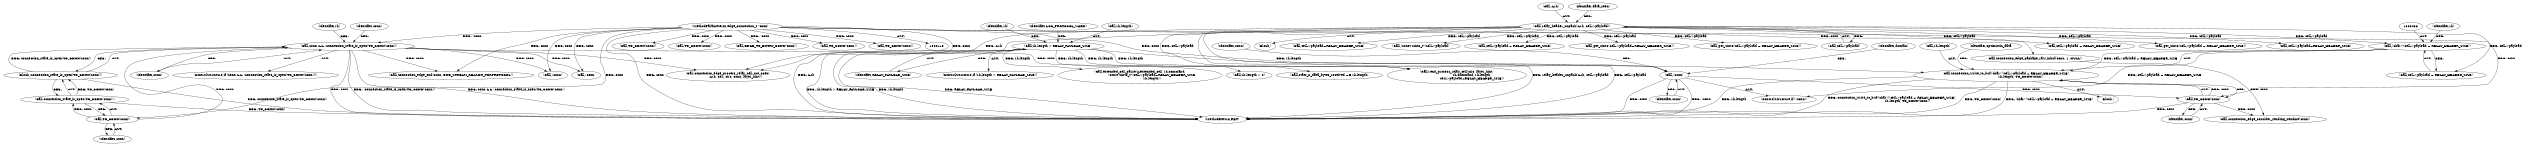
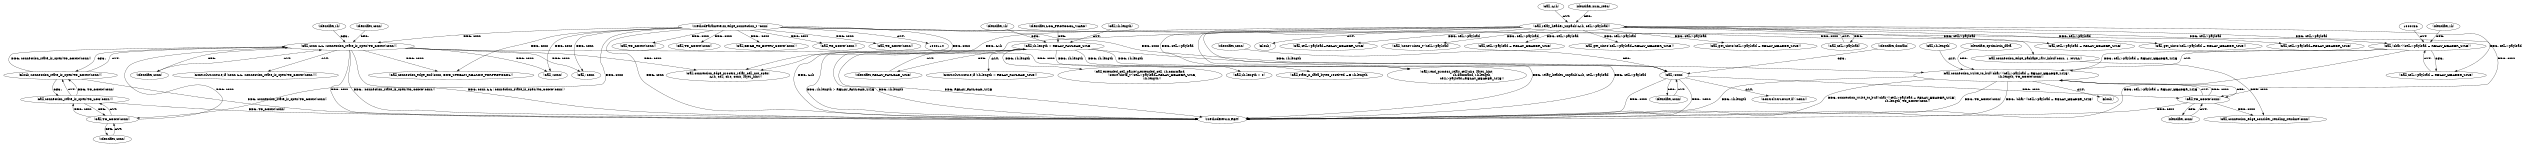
node "(Identifier,data_seen)": label "(Identifier,data_seen)" -> "(Identifier,num_seen)"
edge "(MethodParameterIn,edge_connection_t *conn)" -> "(Call,conn && !connection_state_is_open(TO_CONN(conn)))": label "DDG: !conn" -> "DDG: conn"
node "1000113": label "1000113" -> "1000114"
edge "(Call,(char*)(cell->payload + RELAY_HEADER_SIZE))" -> "(ControlStructure,if (!conn))": now "(Call,(char*)(cell->payload + RELAY_HEADER_SIZE))" -> "(MethodReturn,RET)"
node "(Call,connection_state_is_open(TO_CONN(conn)))": label "(Call,connection_state_is_open(TO_CONN(conn)))" -> "(Call,connection_state_is_open(TO_LOG(conn)))"
